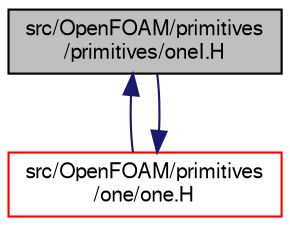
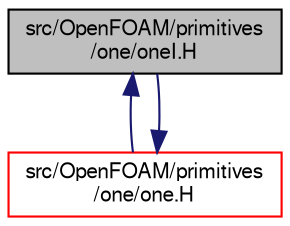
node "src/OpenFOAM/primitives /primitives/oneI.H": label "src/OpenFOAM/primitives /primitives/oneI.H" -> "src/OpenFOAM/primitives /one/oneI.H"
